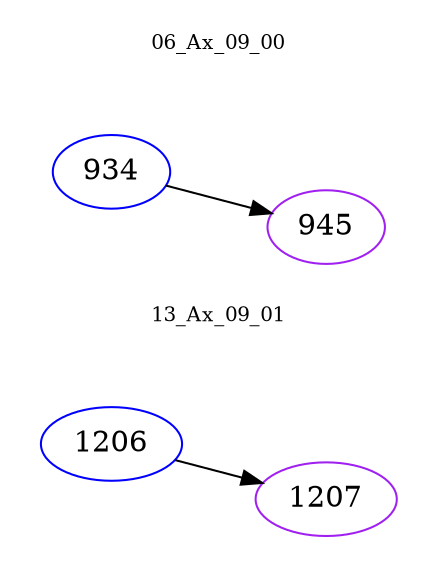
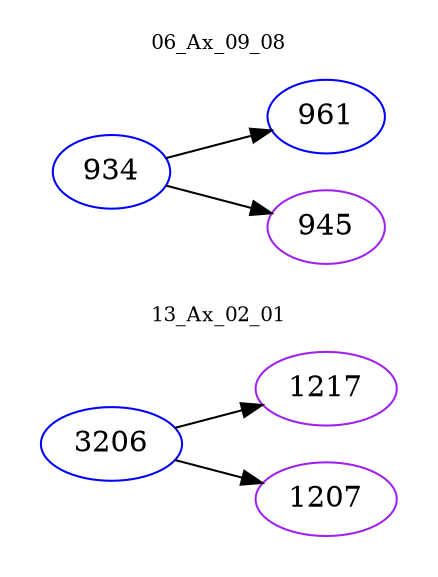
cluster "06_Ax_09_00": label "06_Ax_09_00" -> "06_Ax_09_08"
node "961": added
cluster "13_Ax_09_01": label "13_Ax_09_01" -> "13_Ax_02_01"
node "1217": added
node "1206": label "1206" -> "3206"
